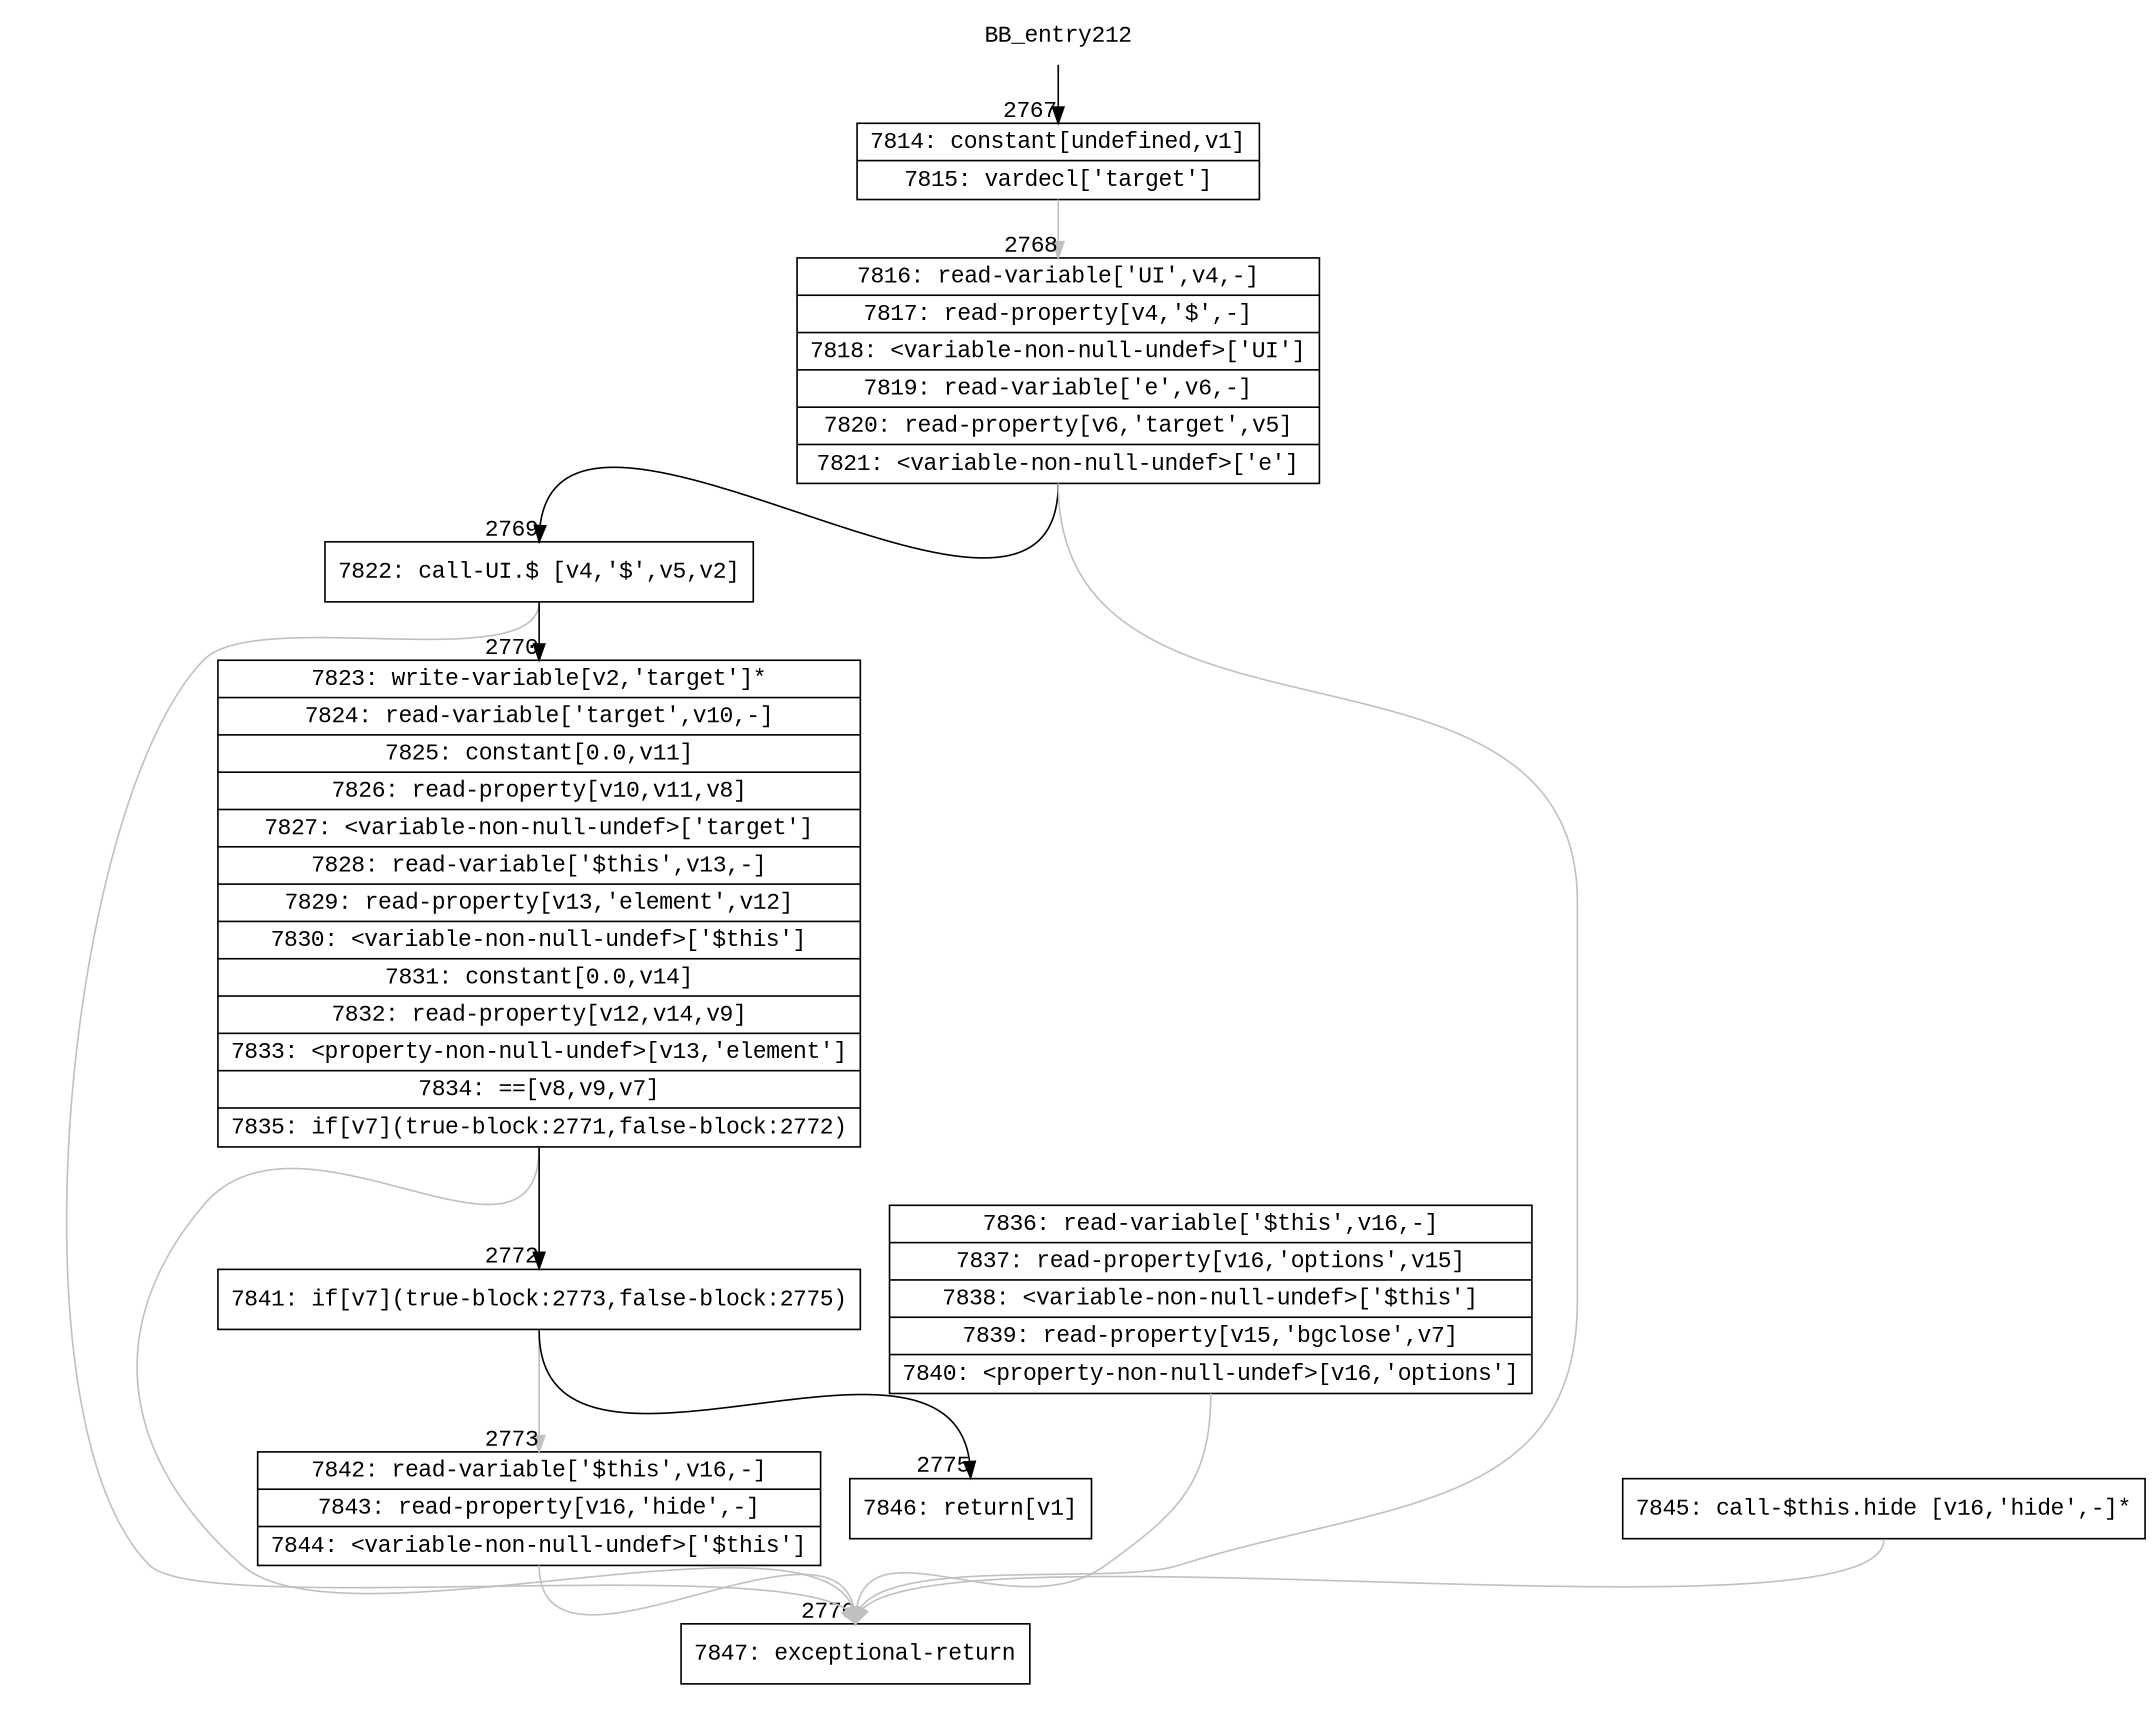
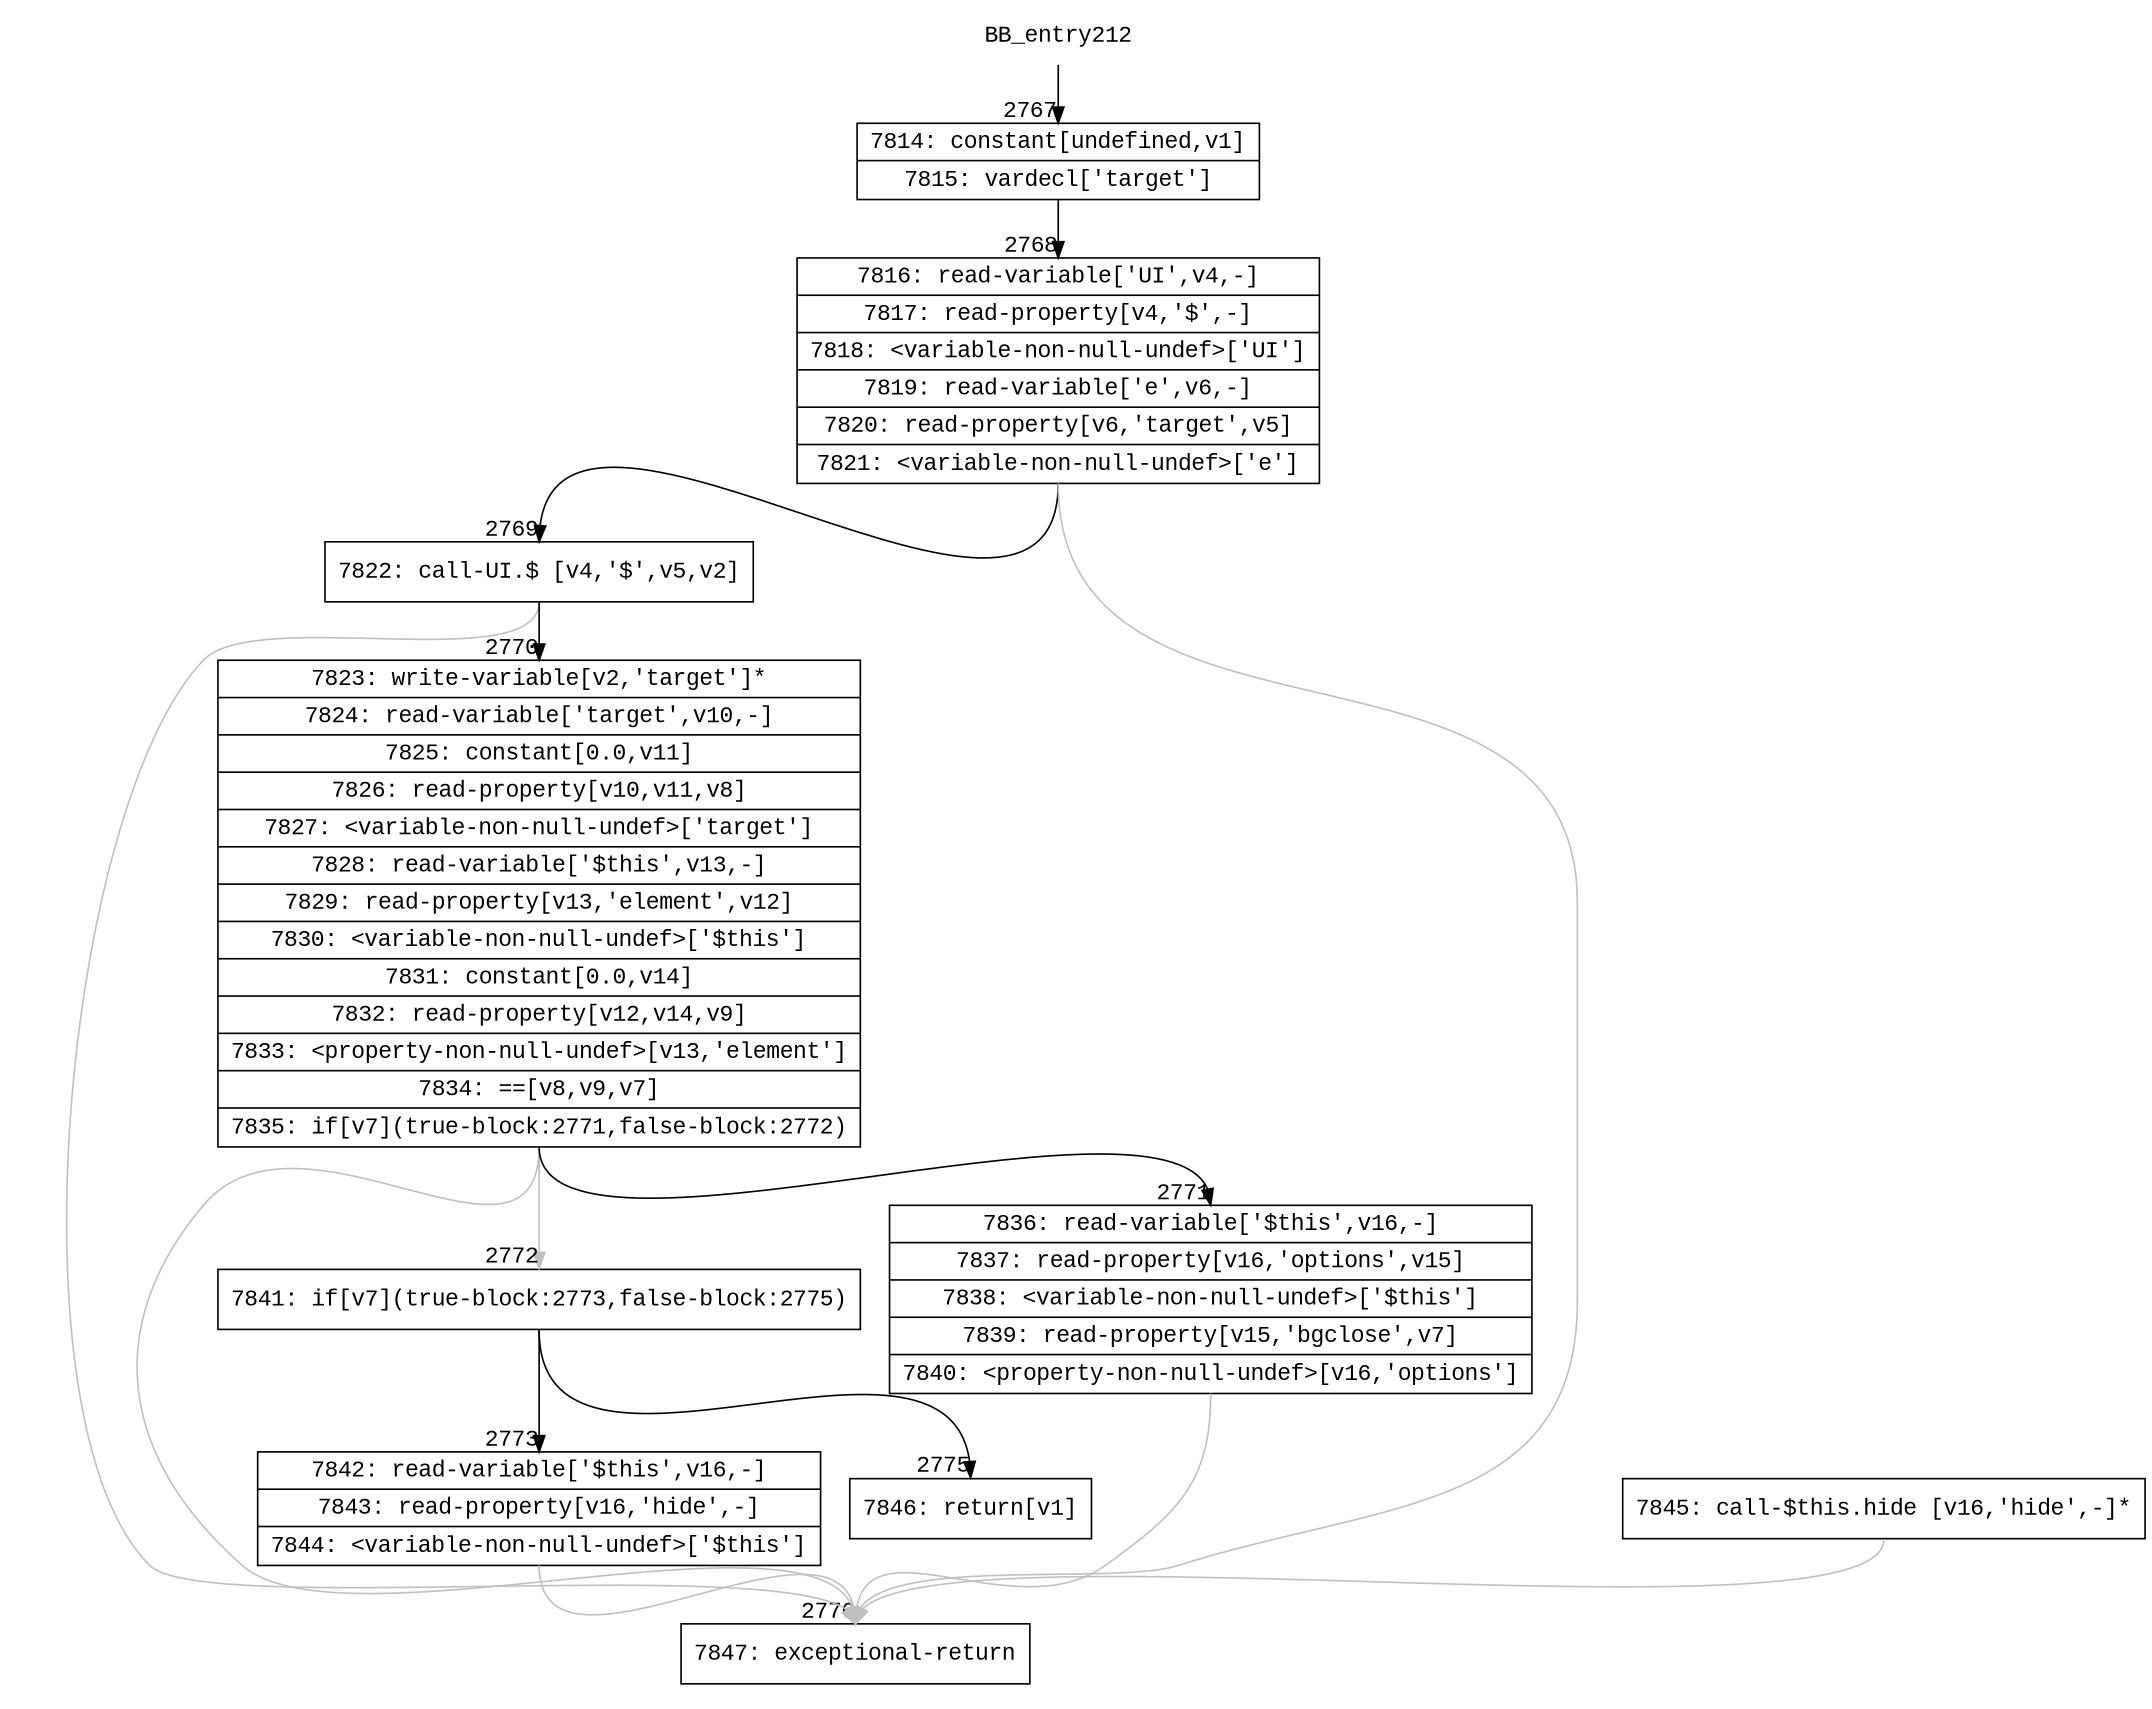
edge "7814: constant[undefined,v1]" -> "7816: read-variable['UI',v4,-]": color gray -> black
edge "7823: write-variable[v2,'target']*" -> "7836: read-variable['$this',v16,-]": added
edge "7823: write-variable[v2,'target']*" -> "7841: if[v7](true-block:2773,false-block:2775)": color black -> gray
edge "7841: if[v7](true-block:2773,false-block:2775)" -> "7842: read-variable['$this',v16,-]": color gray -> black
